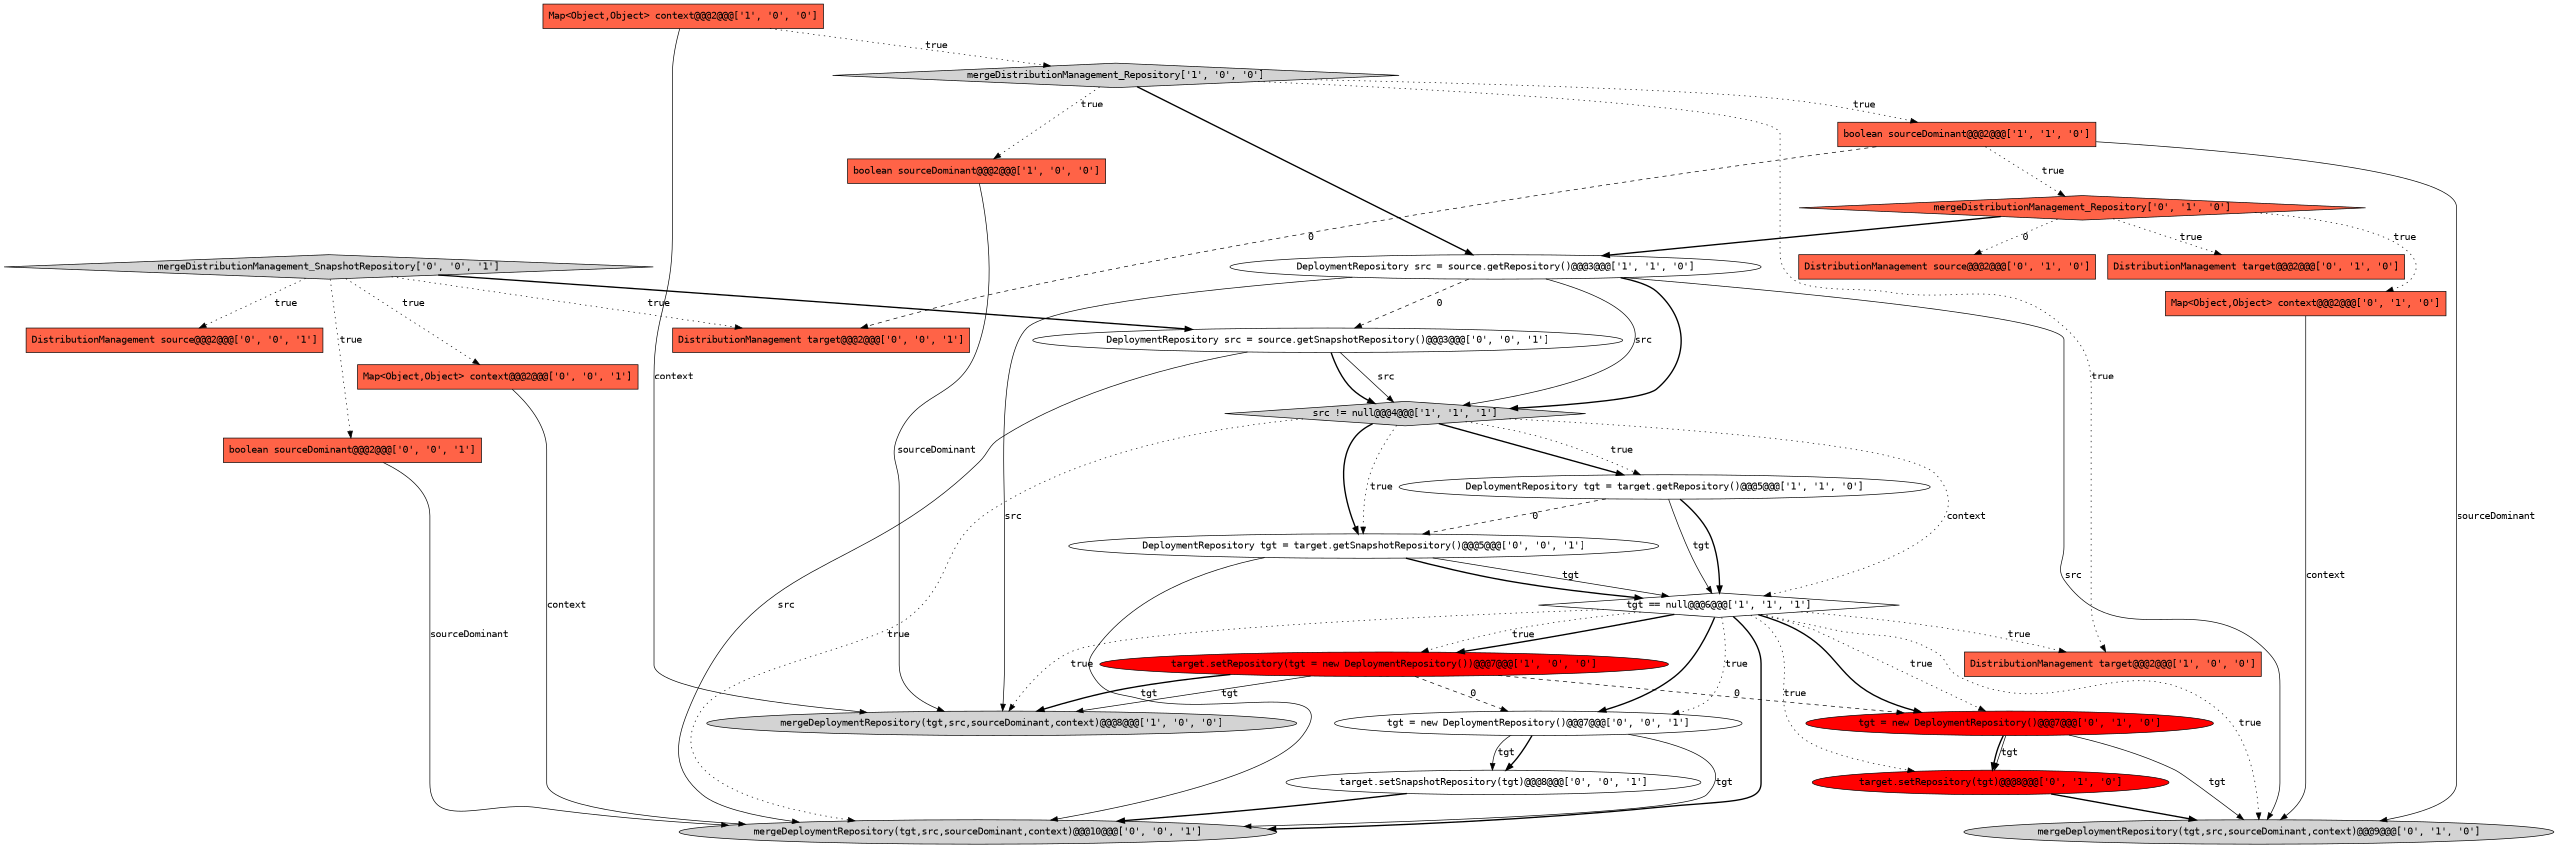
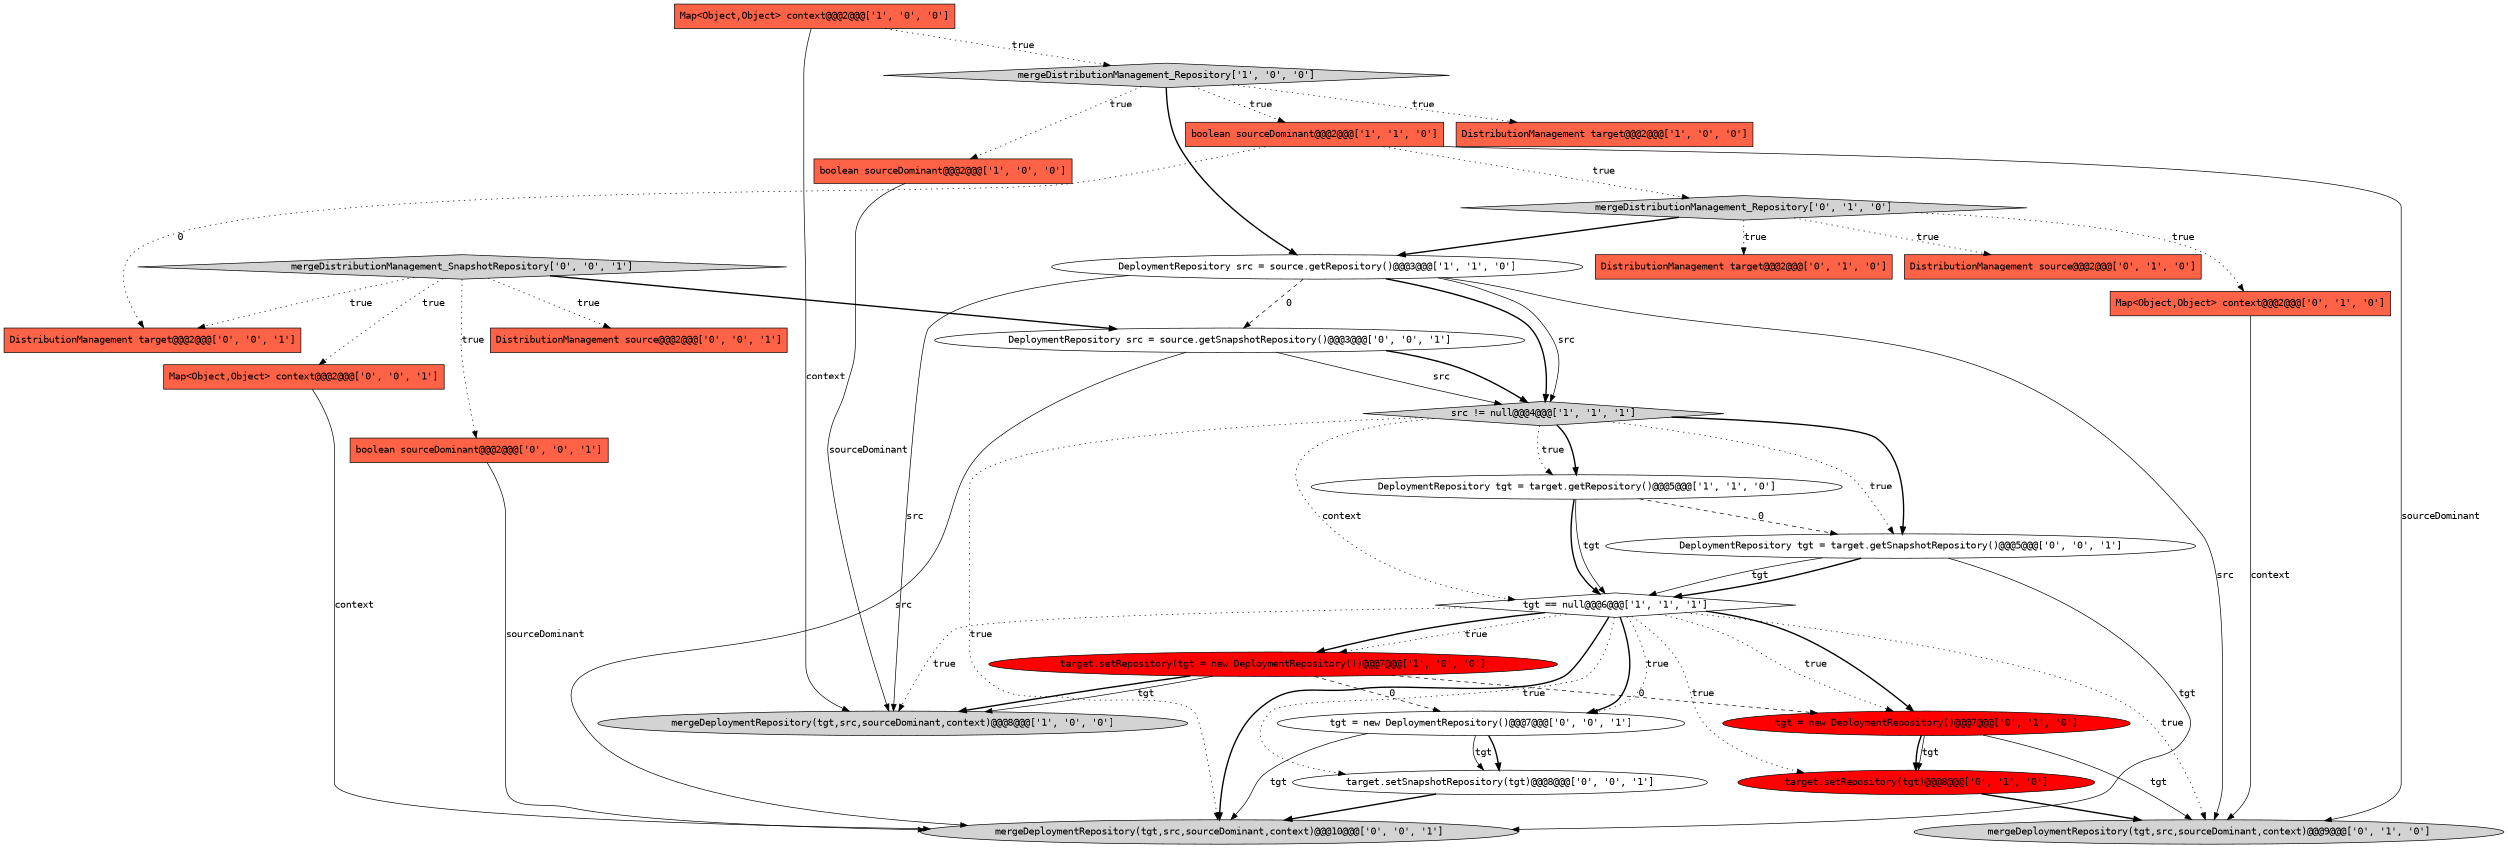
node "mergeDistributionManagement_Repository['0', '1', '0']": fillcolor tomato -> lightgray
edge "boolean sourceDominant@@@2@@@['1', '1', '0']" -> "DistributionManagement target@@@2@@@['0', '0', '1']": style dashed -> dotted
edge "mergeDistributionManagement_Repository['0', '1', '0']" -> "DistributionManagement source@@@2@@@['0', '1', '0']": label "0" -> "true"
edge "tgt == null@@@6@@@['1', '1', '1']" -> "DistributionManagement target@@@2@@@['1', '0', '0']": now "tgt == null@@@6@@@['1', '1', '1']" -> "target.setSnapshotRepository(tgt)@@@8@@@['0', '0', '1']"
